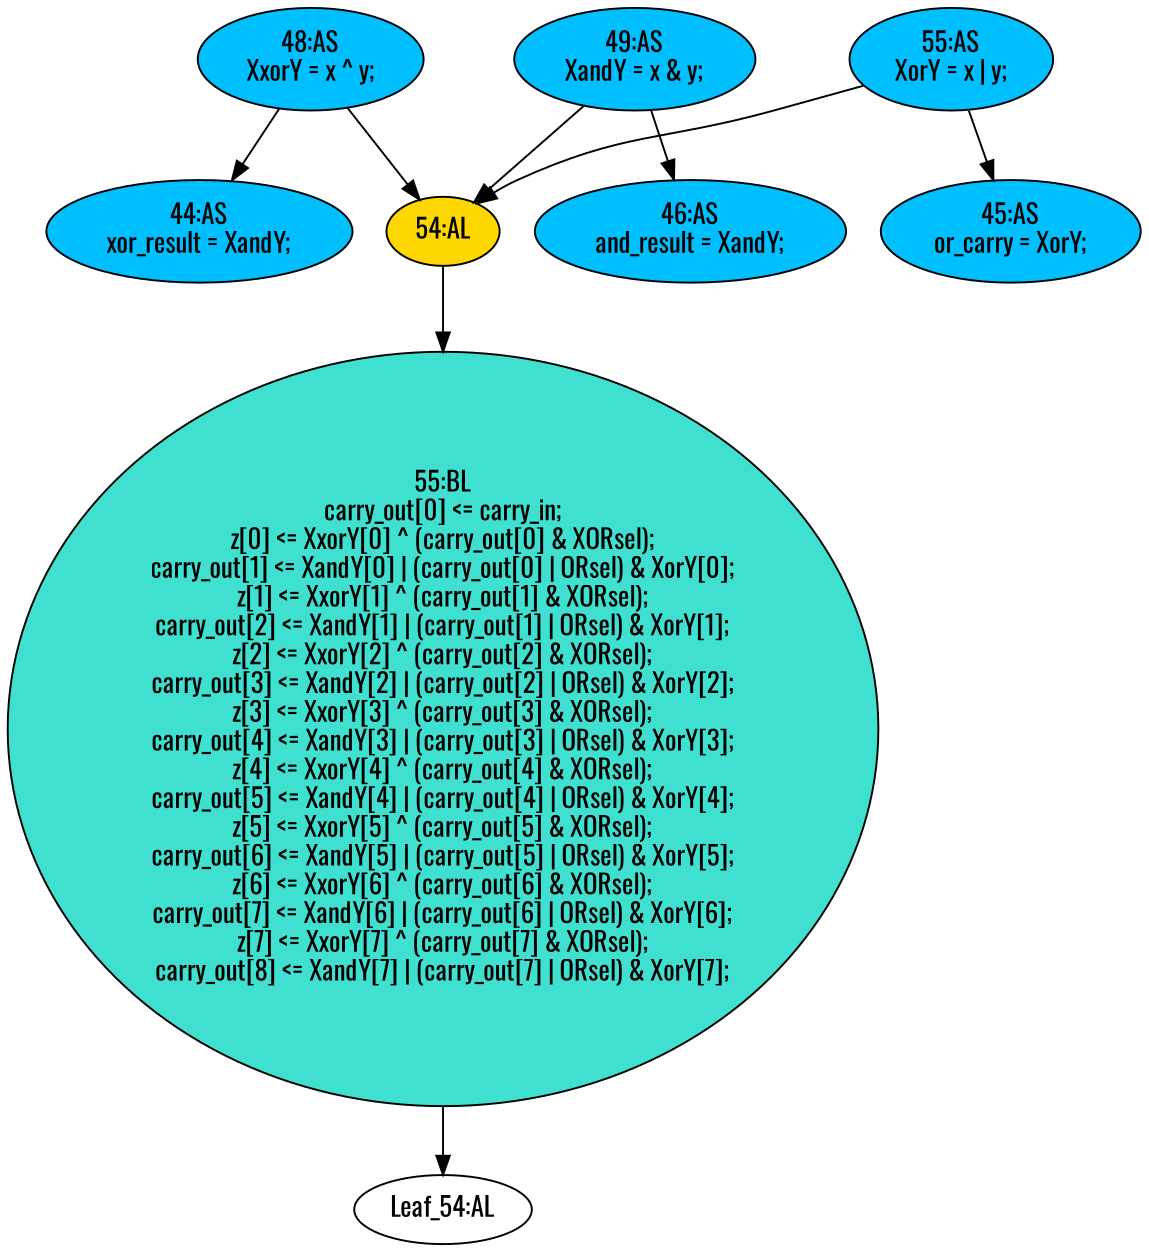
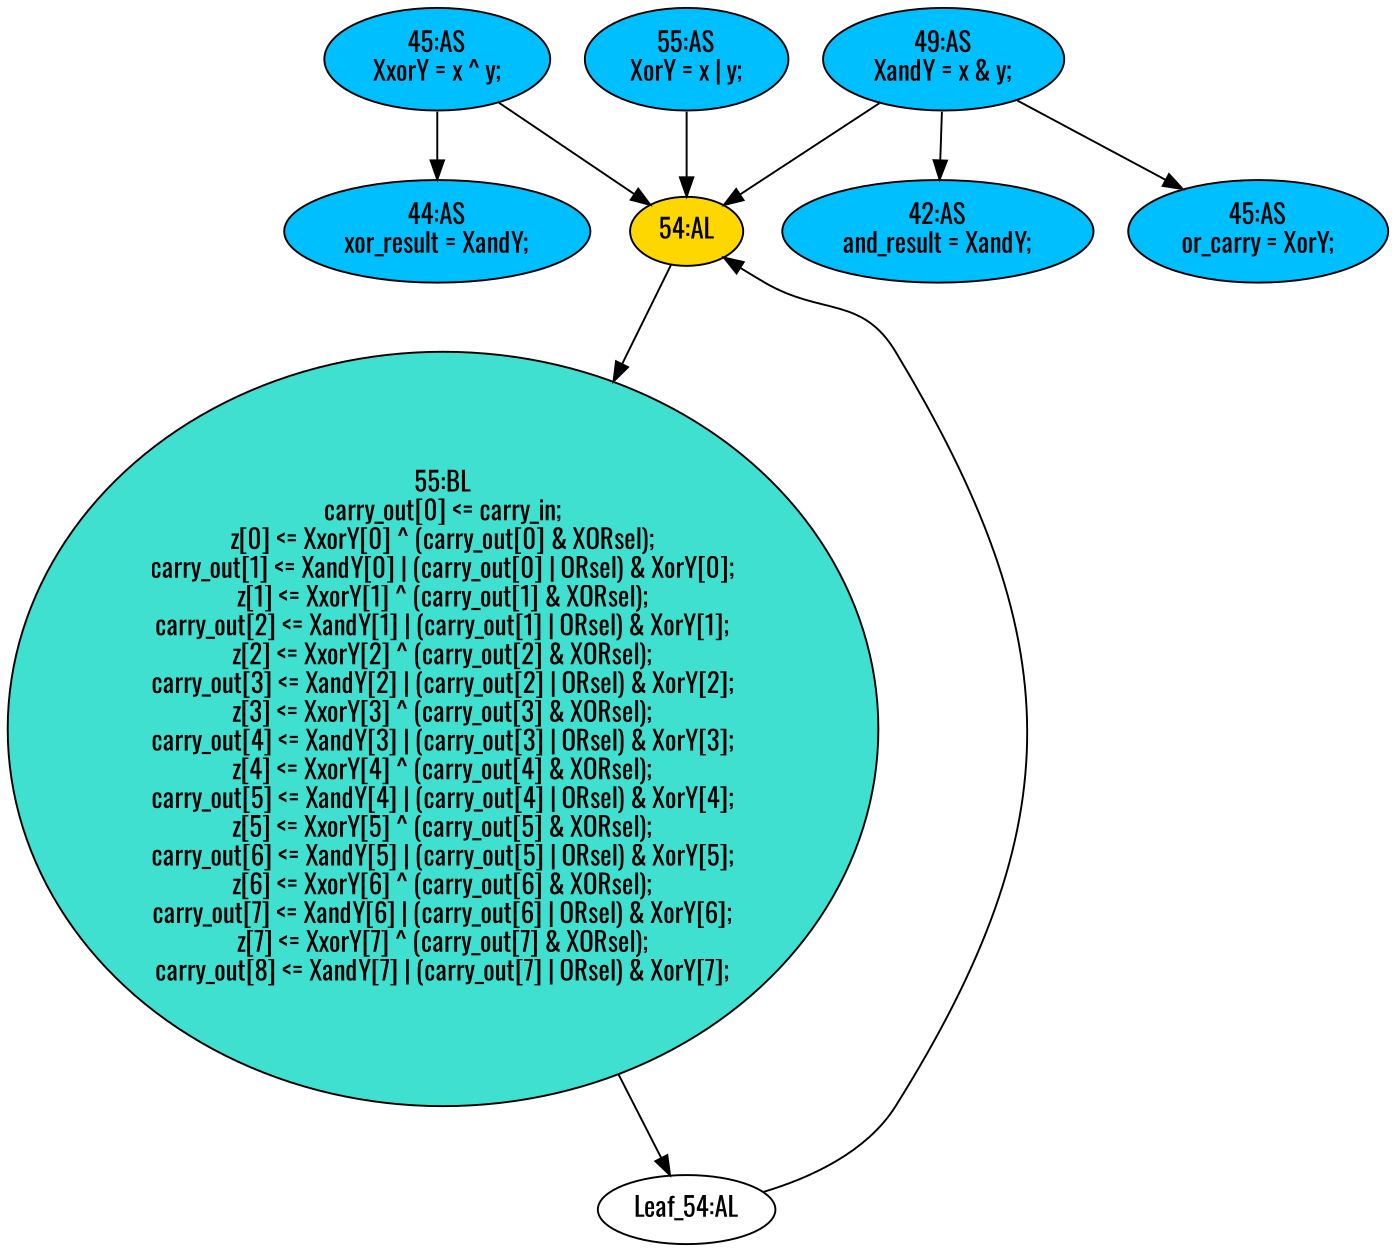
node "48:AS XxorY = x ^ y;": label "48:AS XxorY = x ^ y;" -> "45:AS XxorY = x ^ y;"
edge "55:AS XorY = x | y;" -> "45:AS or_carry = XorY;": now "49:AS XandY = x & y;" -> "45:AS or_carry = XorY;"
node "46:AS and_result = XandY;": label "46:AS and_result = XandY;" -> "42:AS and_result = XandY;"
edge "Leaf_54:AL" -> "54:AL": added
